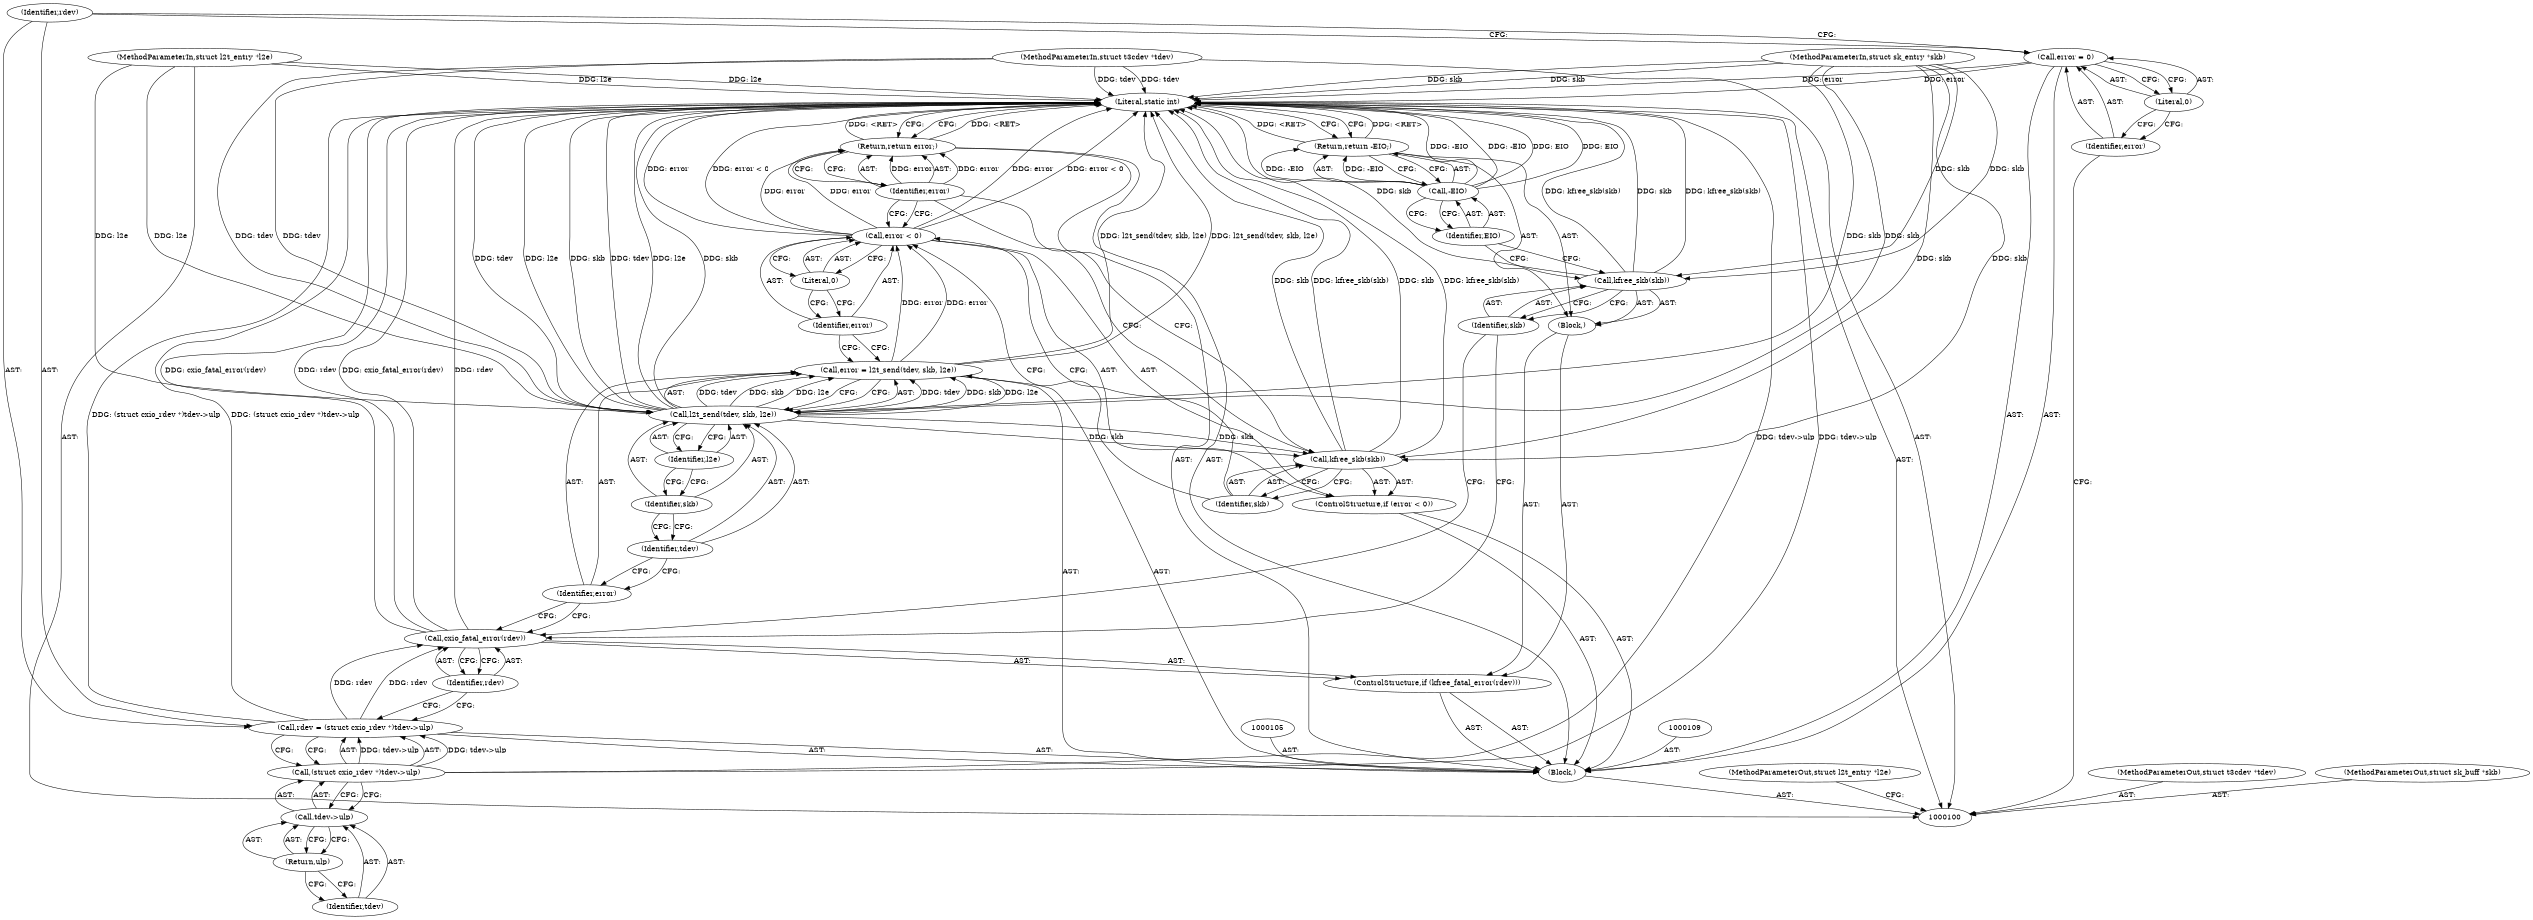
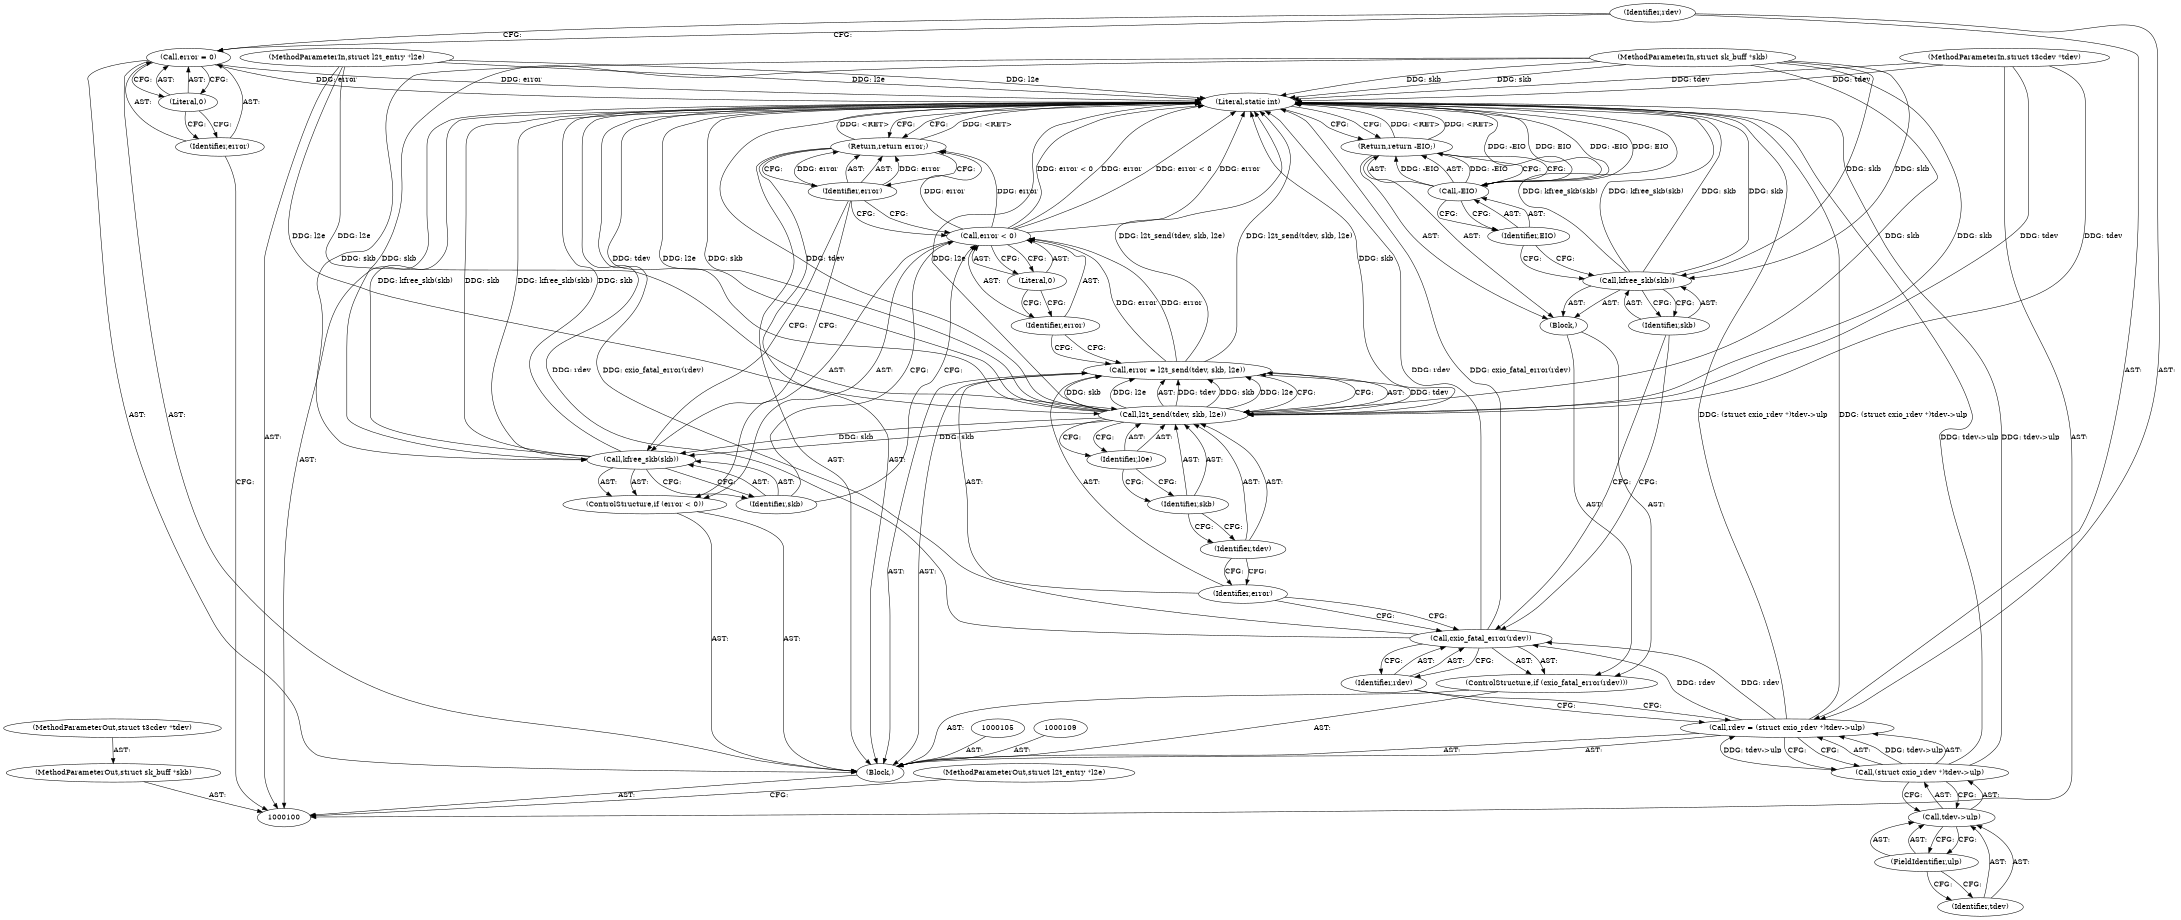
node "(MethodParameterIn,struct sk_entry *skb)": label "(MethodParameterIn,struct sk_entry *skb)" -> "(MethodParameterIn,struct sk_buff *skb)"
node "(Identifier,l2e)": label "(Identifier,l2e)" -> "(Identifier,l0e)"
node "(ControlStructure,if (kfree_fatal_error(rdev)))": label "(ControlStructure,if (kfree_fatal_error(rdev)))" -> "(ControlStructure,if (cxio_fatal_error(rdev)))"
edge "(MethodParameterOut,struct t3cdev *tdev)" -> "1000100": now "(MethodParameterOut,struct t3cdev *tdev)" -> "(MethodParameterOut,struct sk_buff *skb)"
node "(Return,ulp)": label "(Return,ulp)" -> "(FieldIdentifier,ulp)"
